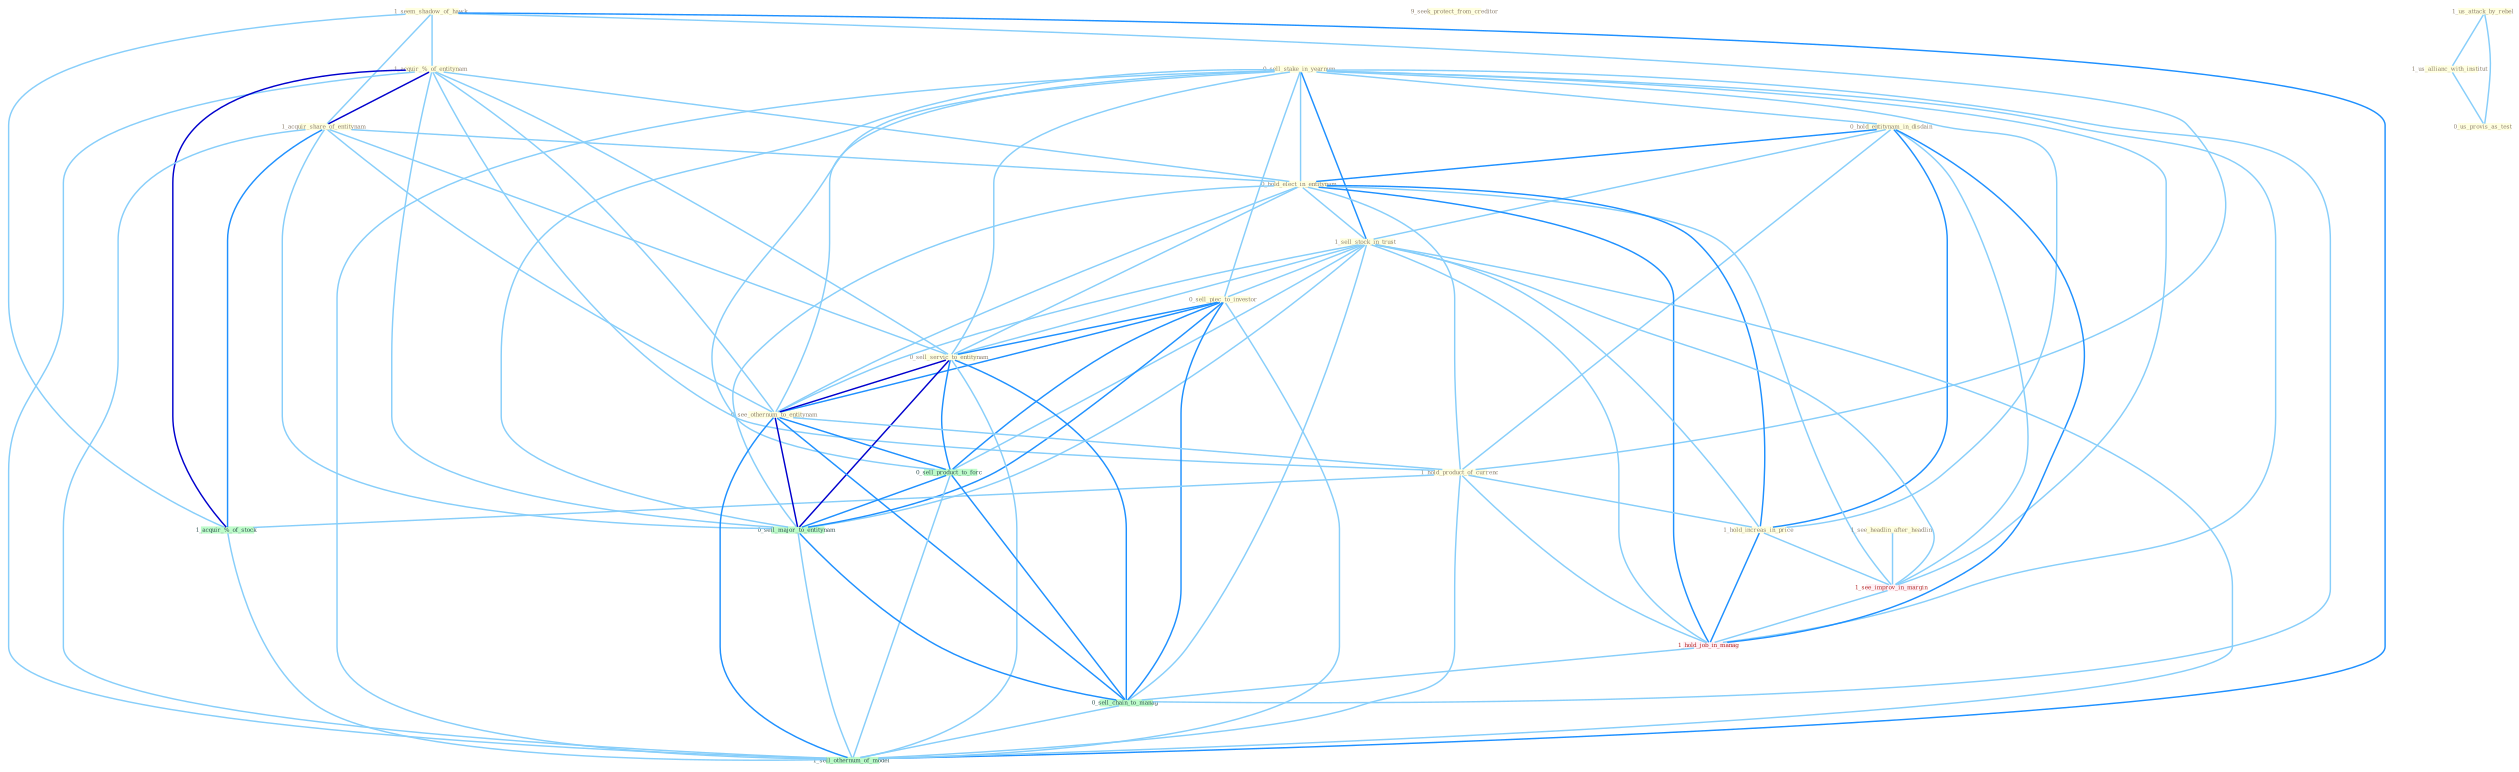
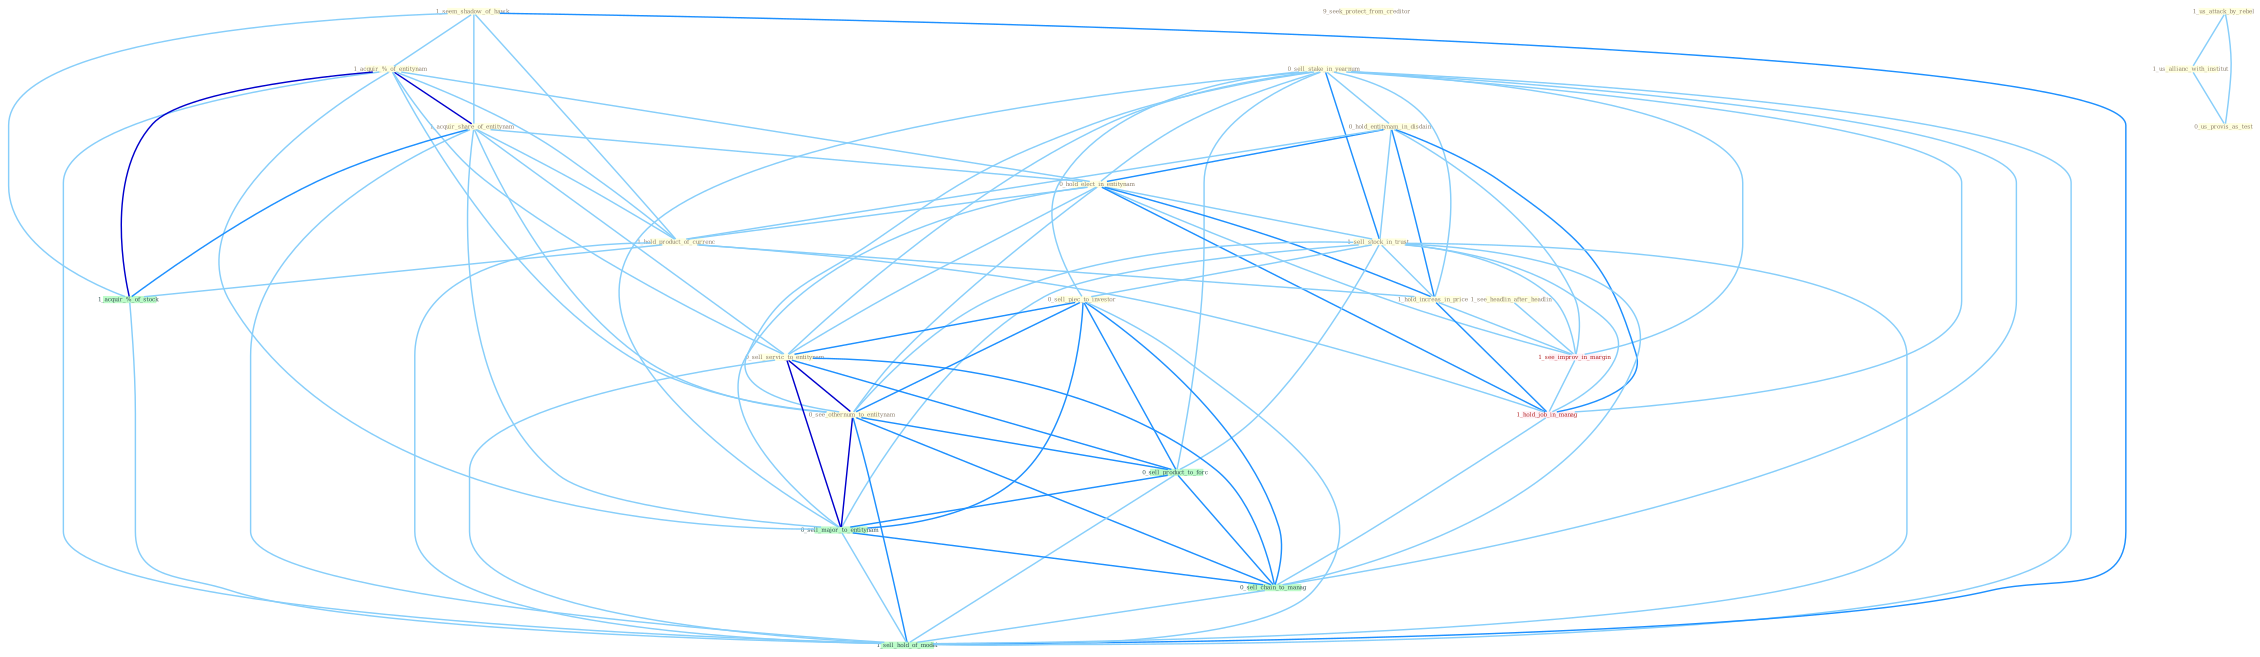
edge "1_sell_stock_in_trust" -- "0_sell_servic_to_entitynam": removed
edge "0_see_othernum_to_entitynam" -- "1_hold_product_of_currenc": now "1_acquir_share_of_entitynam" -- "1_hold_product_of_currenc"
node "1_sell_othernum_of_model": label "1_sell_othernum_of_model" -> "1_sell_hold_of_model"
